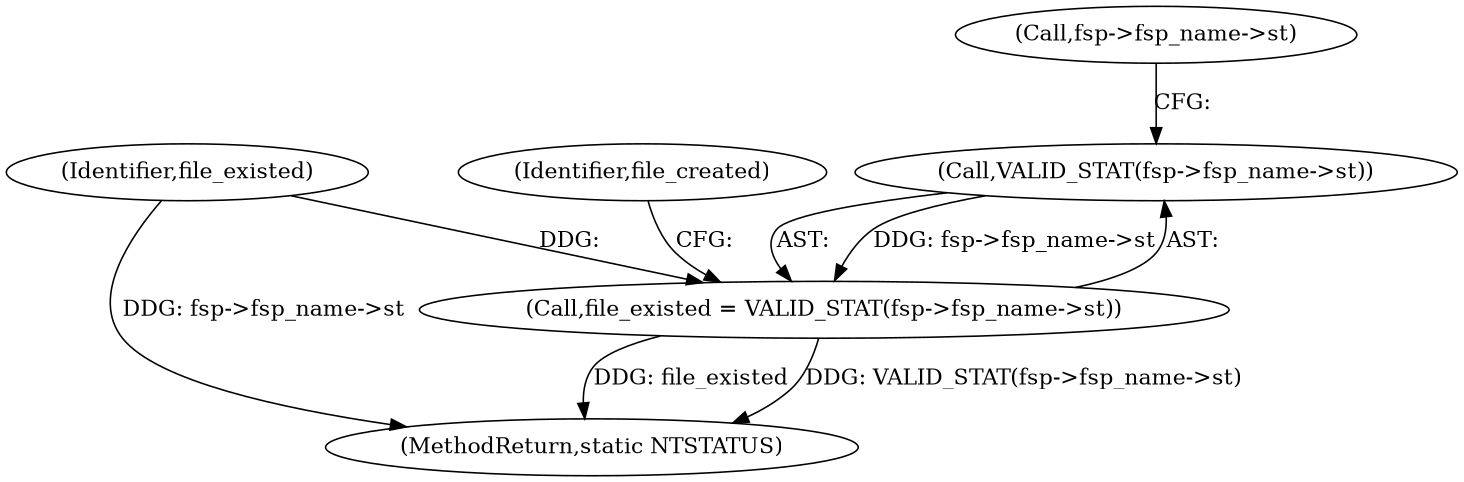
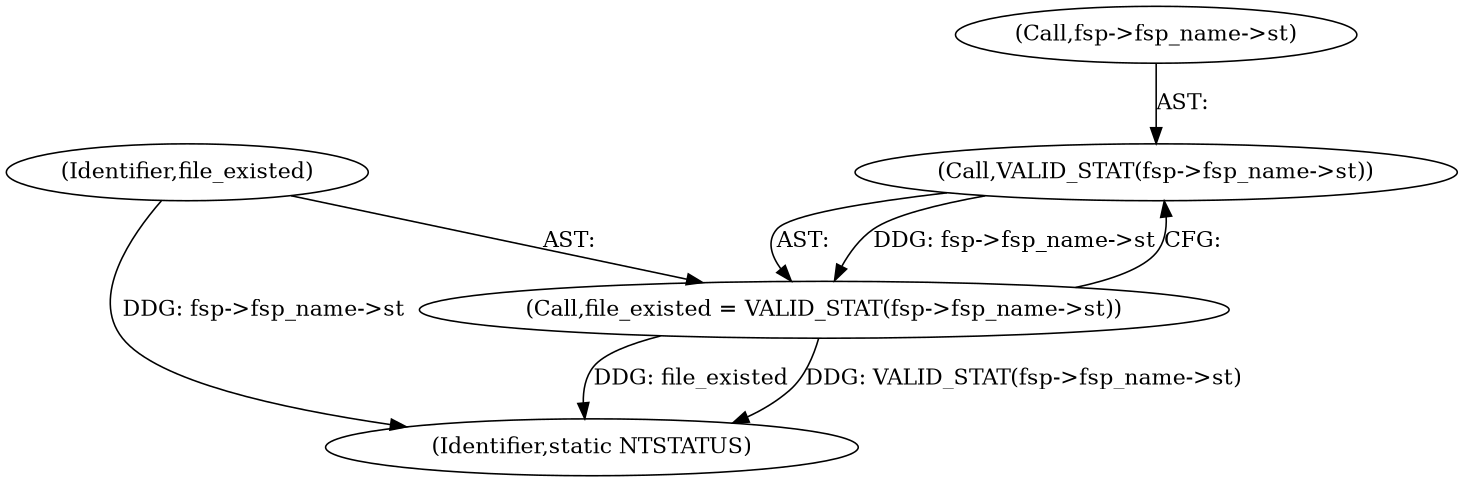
edge "(Call,fsp->fsp_name->st)" -> "(Call,VALID_STAT(fsp->fsp_name->st))": label "CFG: " -> "AST: "
node "(Identifier,file_created)": removed
edge "(Identifier,file_existed)" -> "(Call,file_existed = VALID_STAT(fsp->fsp_name->st))": label "DDG: " -> "AST: "
edge "(Call,file_existed = VALID_STAT(fsp->fsp_name->st))" -> "(Call,VALID_STAT(fsp->fsp_name->st))": label "AST: " -> "CFG: "
node "(MethodReturn,static NTSTATUS)": label "(MethodReturn,static NTSTATUS)" -> "(Identifier,static NTSTATUS)"
